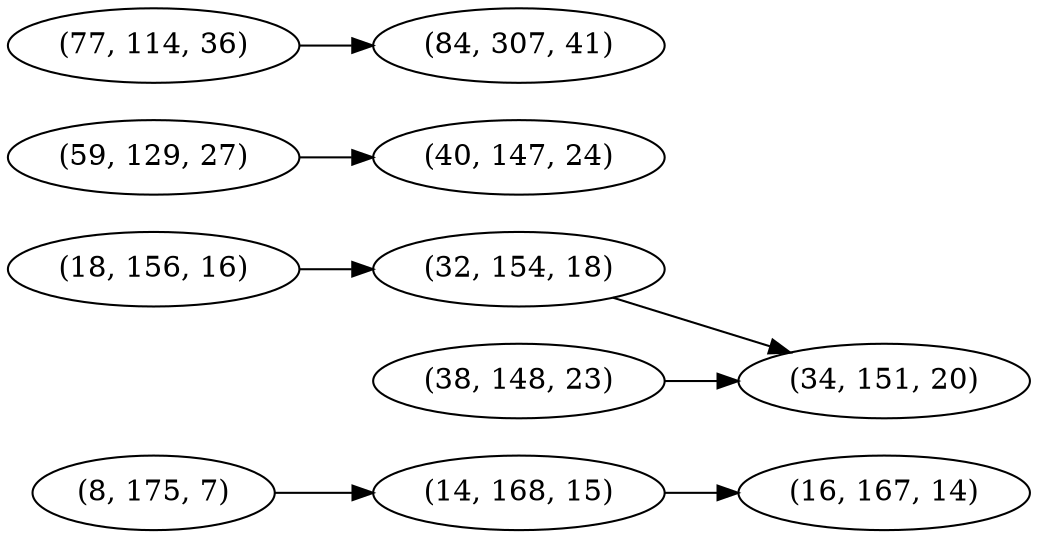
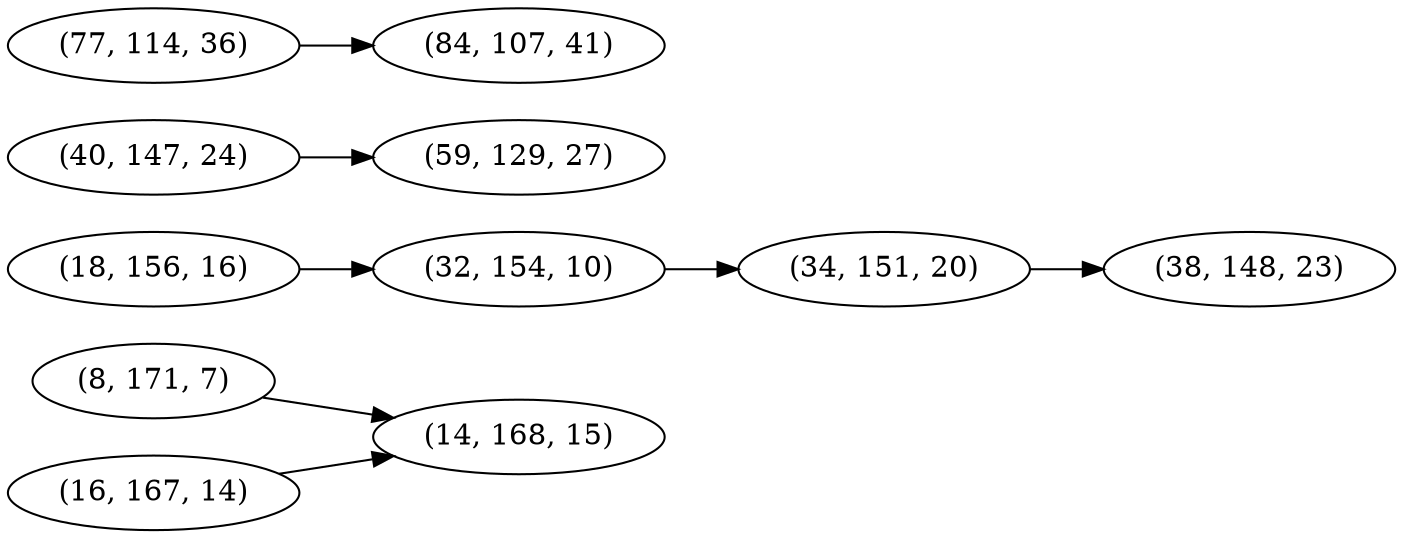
node "(84, 307, 41)": label "(84, 307, 41)" -> "(84, 107, 41)"
edge "(59, 129, 27)" -> "(40, 147, 24)": reversed
node "(32, 154, 18)": label "(32, 154, 18)" -> "(32, 154, 10)"
edge "(38, 148, 23)" -> "(34, 151, 20)": reversed
node "(8, 175, 7)": label "(8, 175, 7)" -> "(8, 171, 7)"
edge "(14, 168, 15)" -> "(16, 167, 14)": reversed
